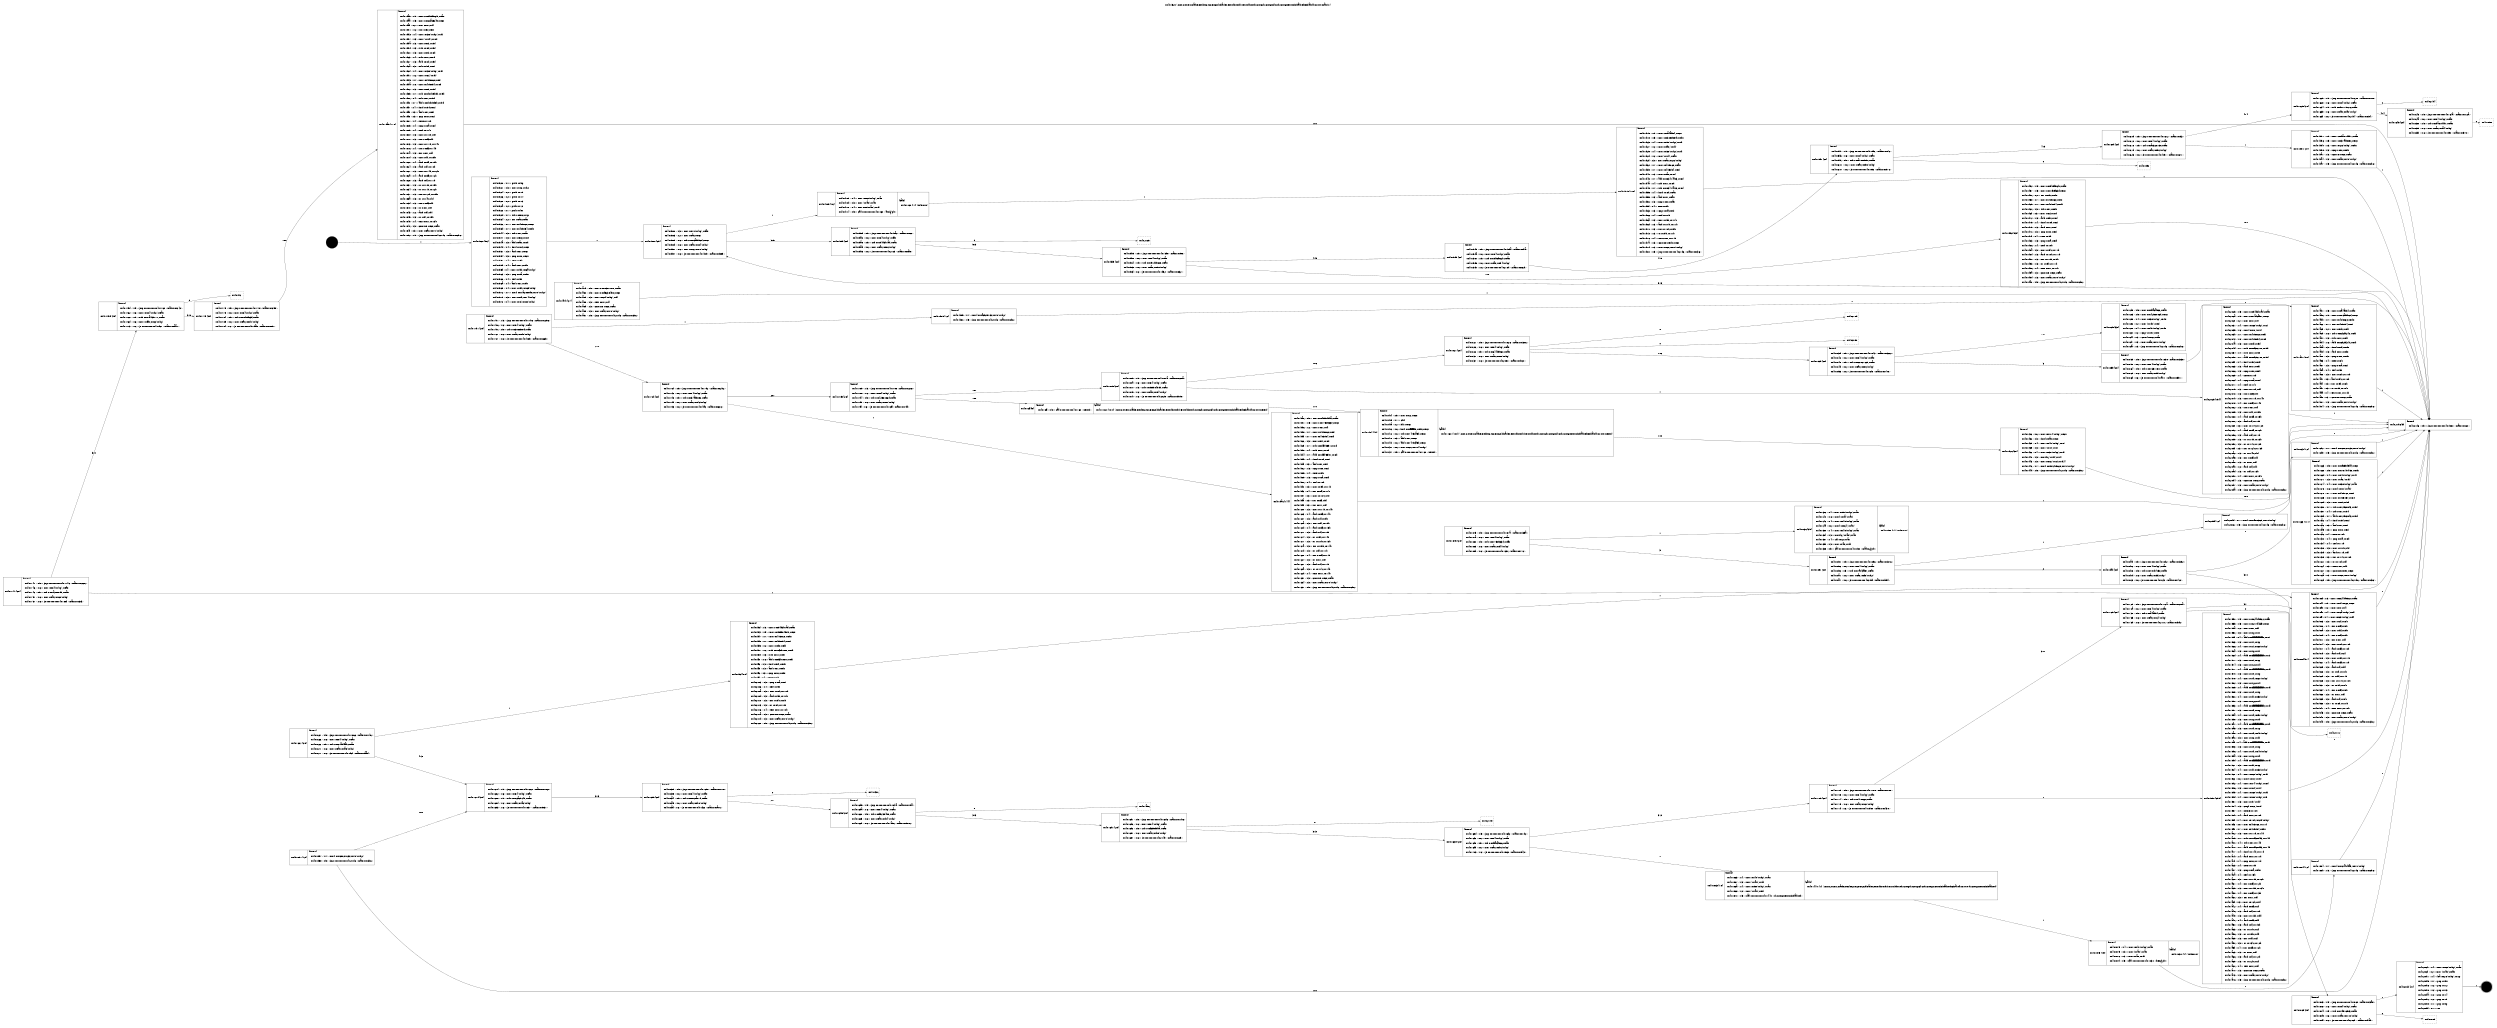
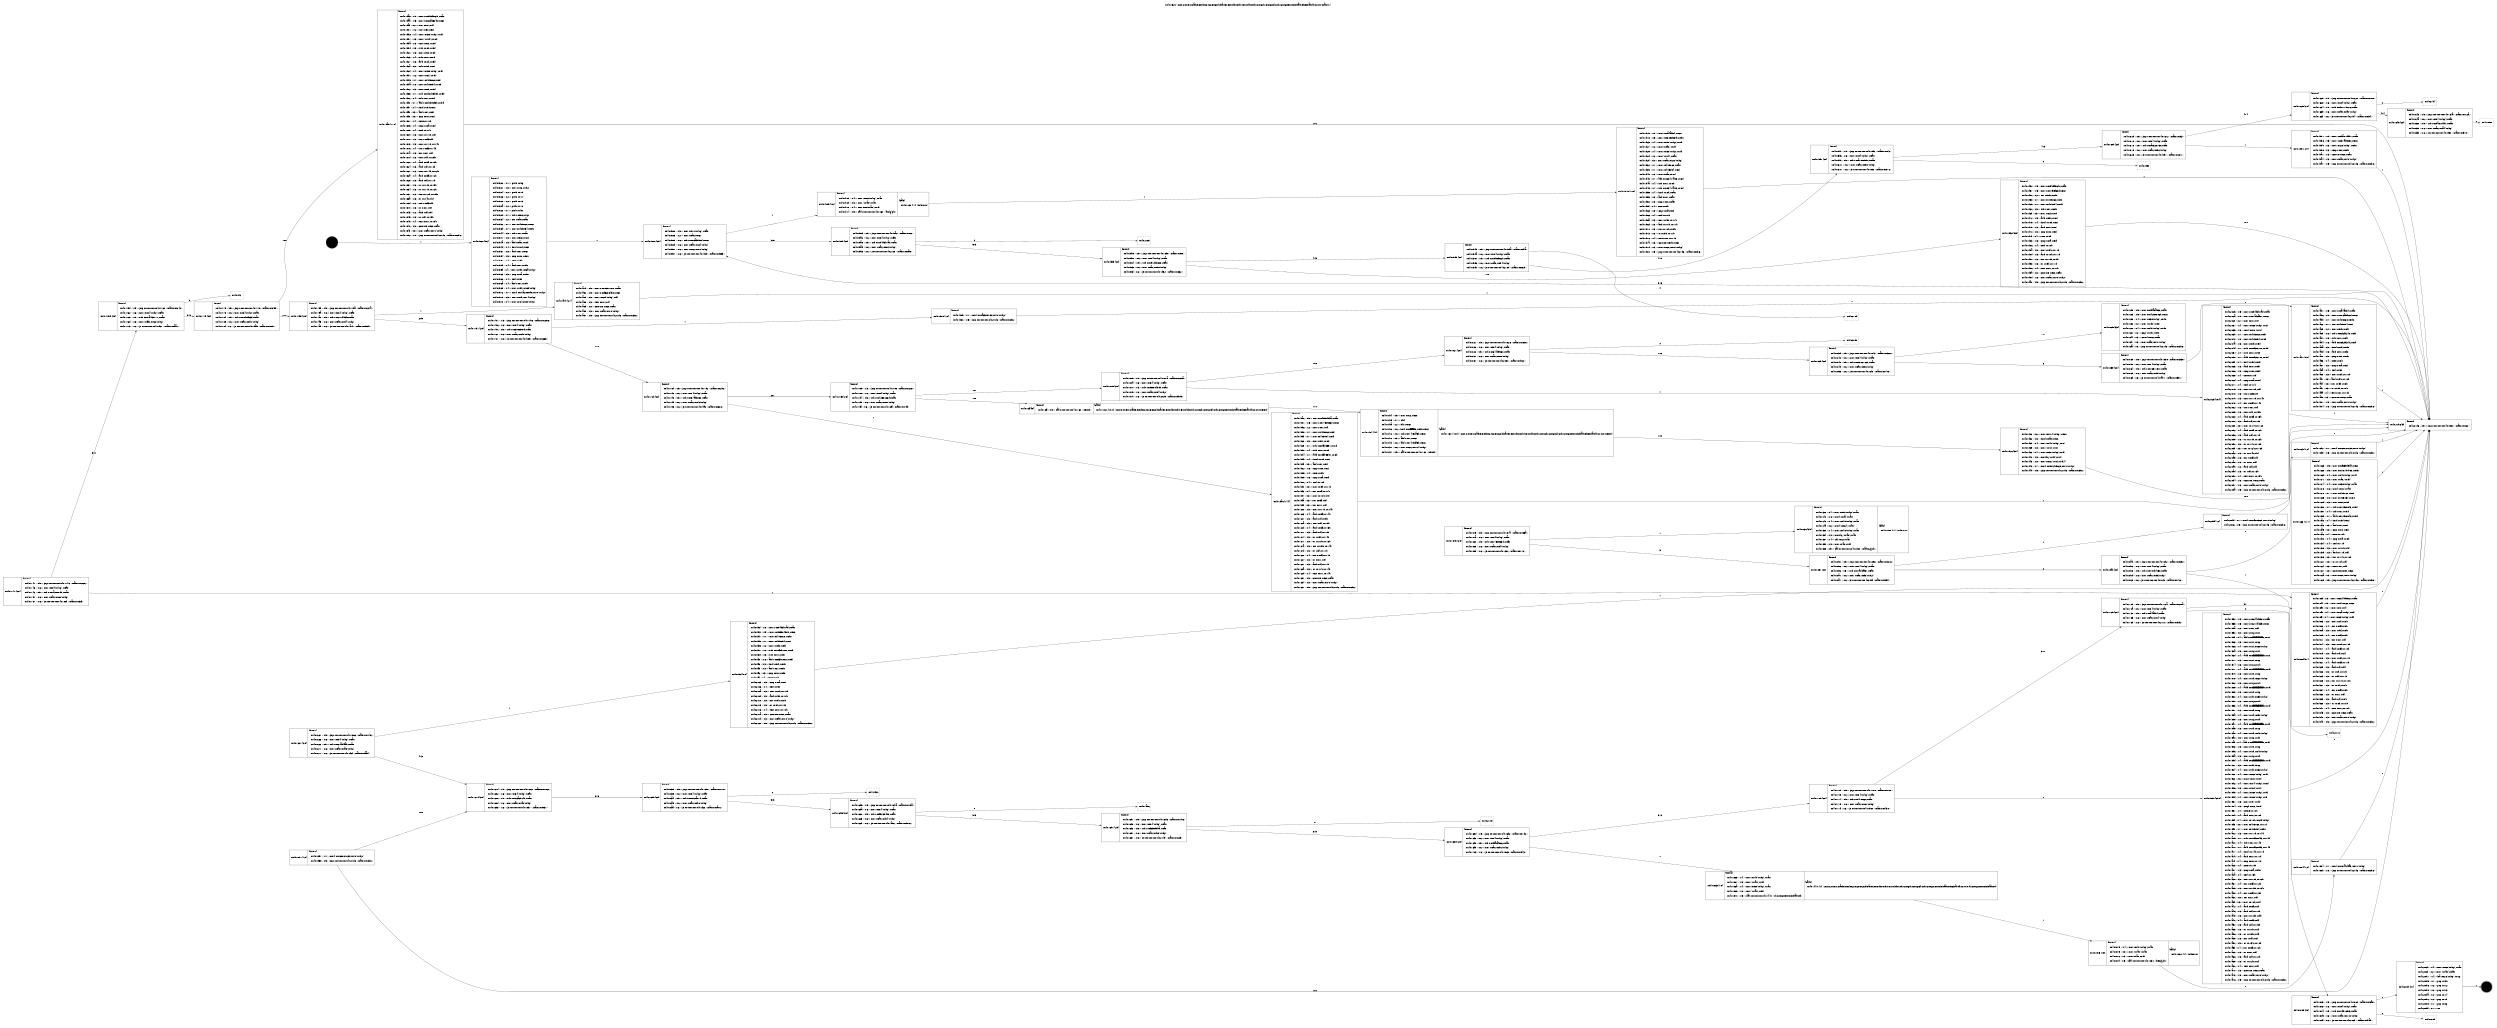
node "0x401795 [28]": added
edge "0x401821 [28]" -> "0x40218d": now "0x4015d5 [28]" -> "0x40218d"
edge "0x4018ad [28]" -> "0x4018c9 [28]": label " 310" -> " 1"
edge "0x401699 [28]" -> "0x4016b5 [28]": label " 207" -> " 313"
